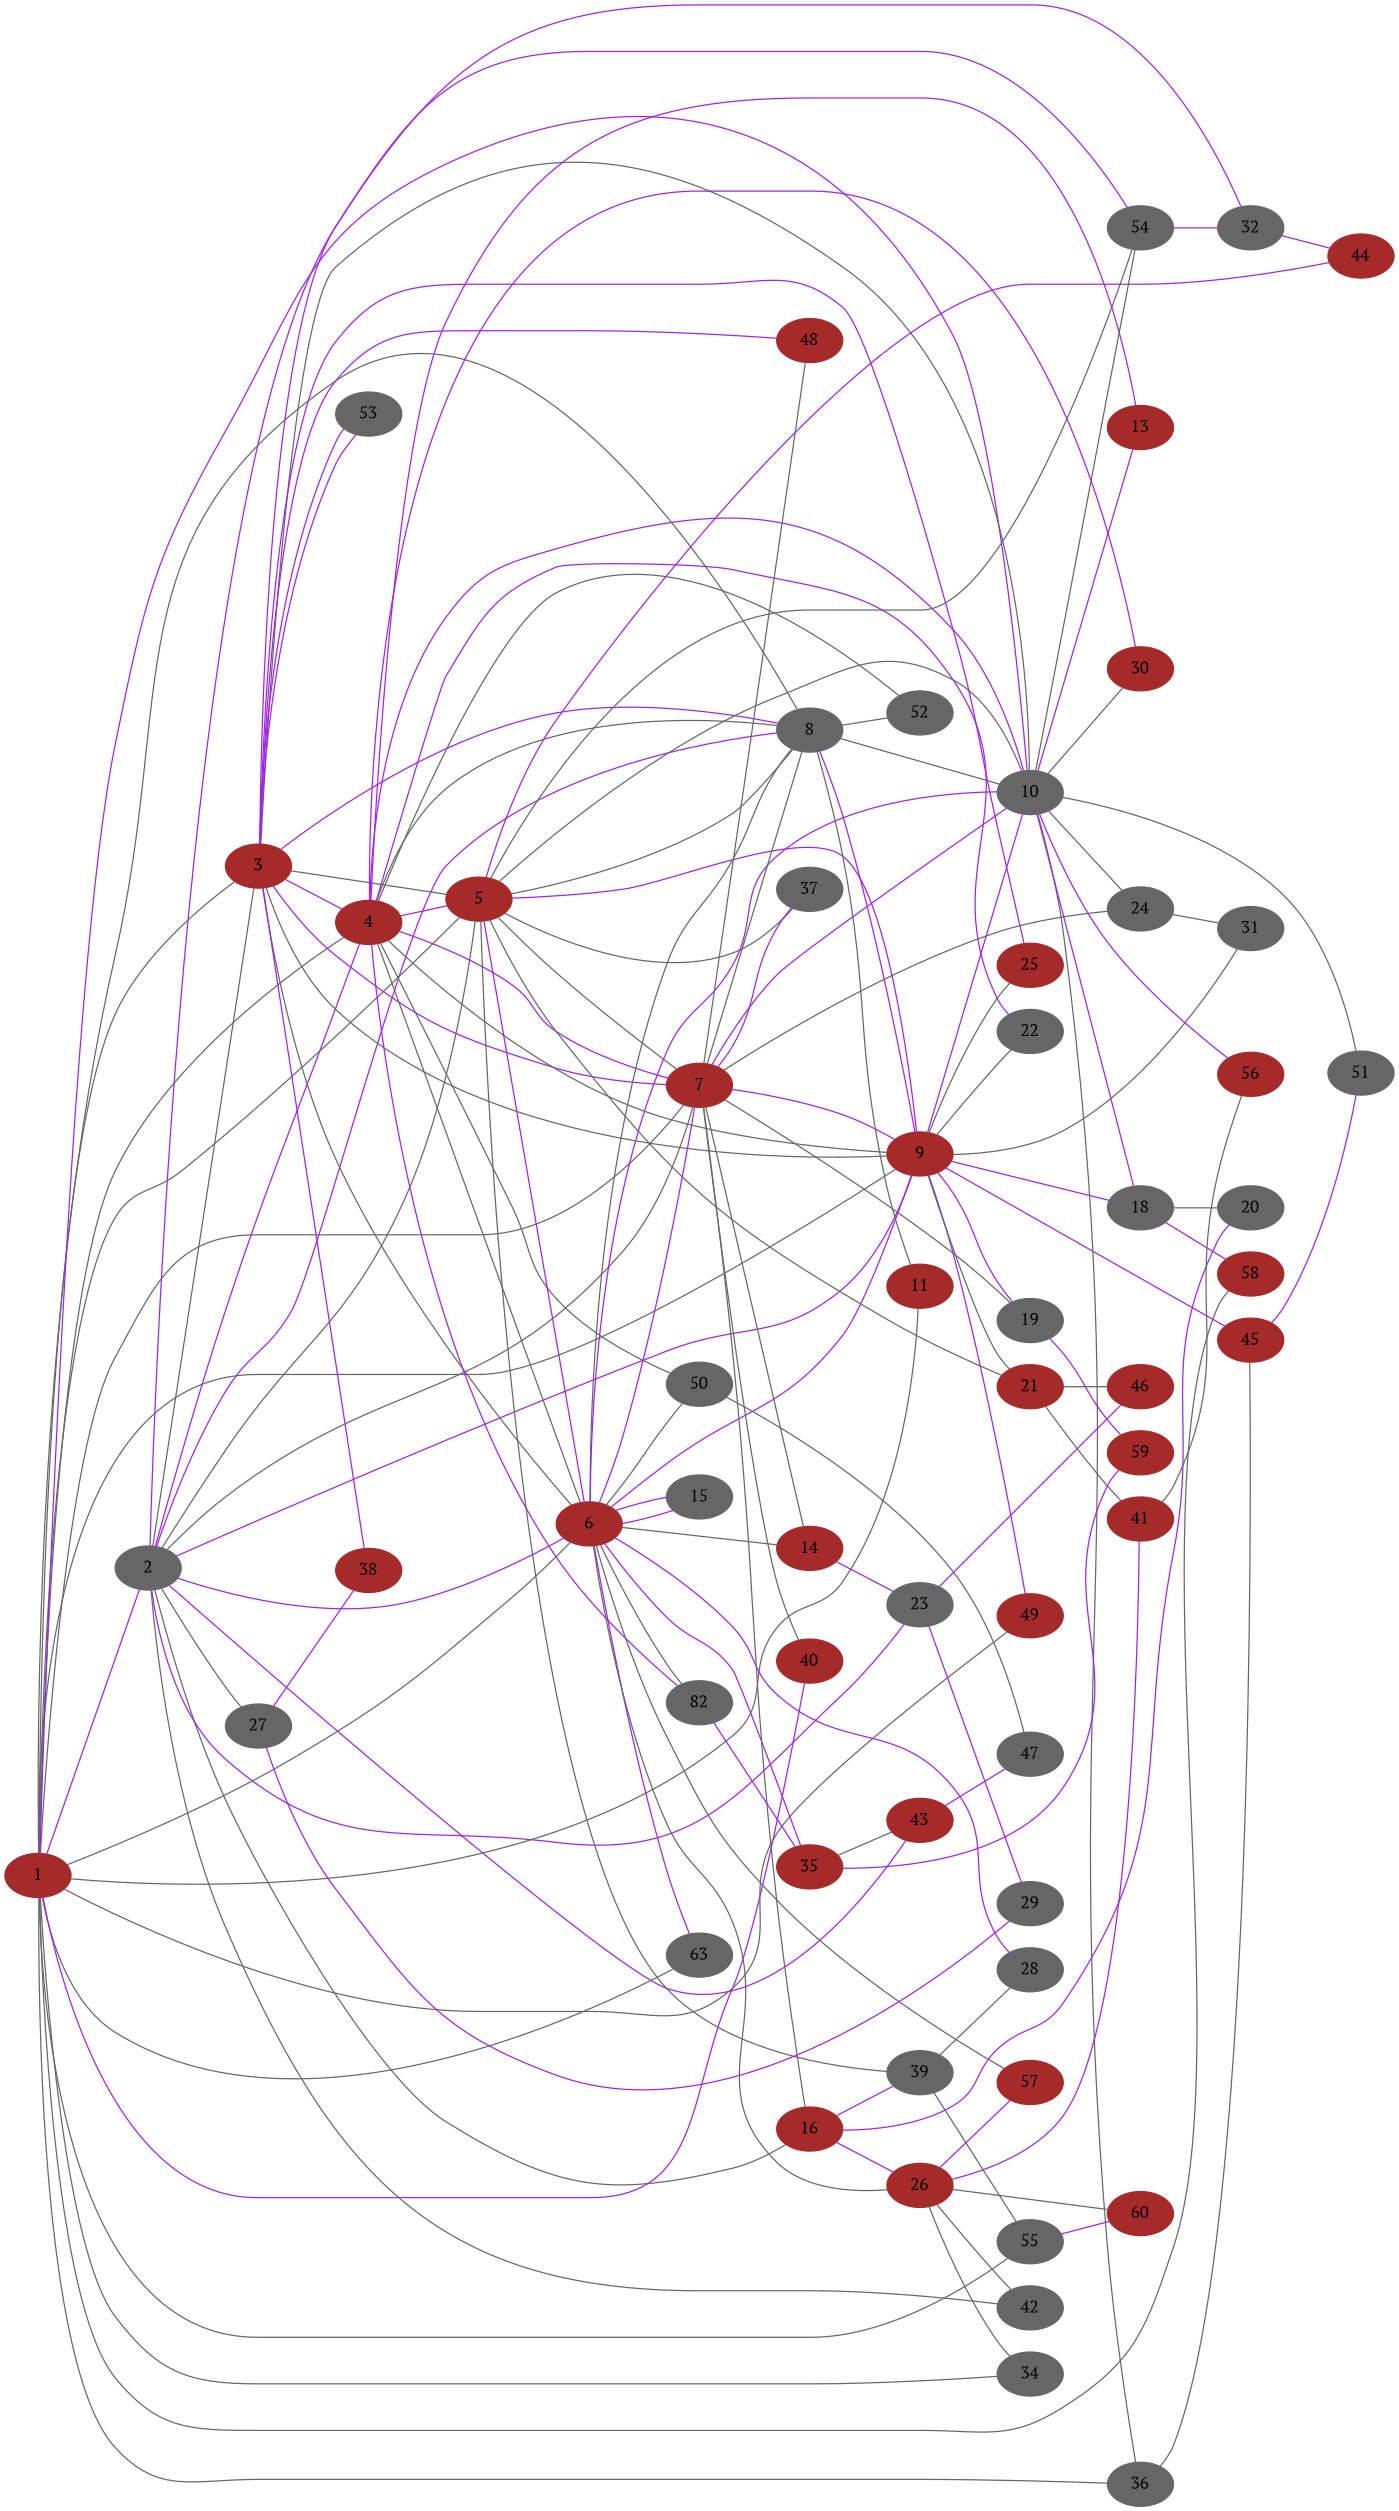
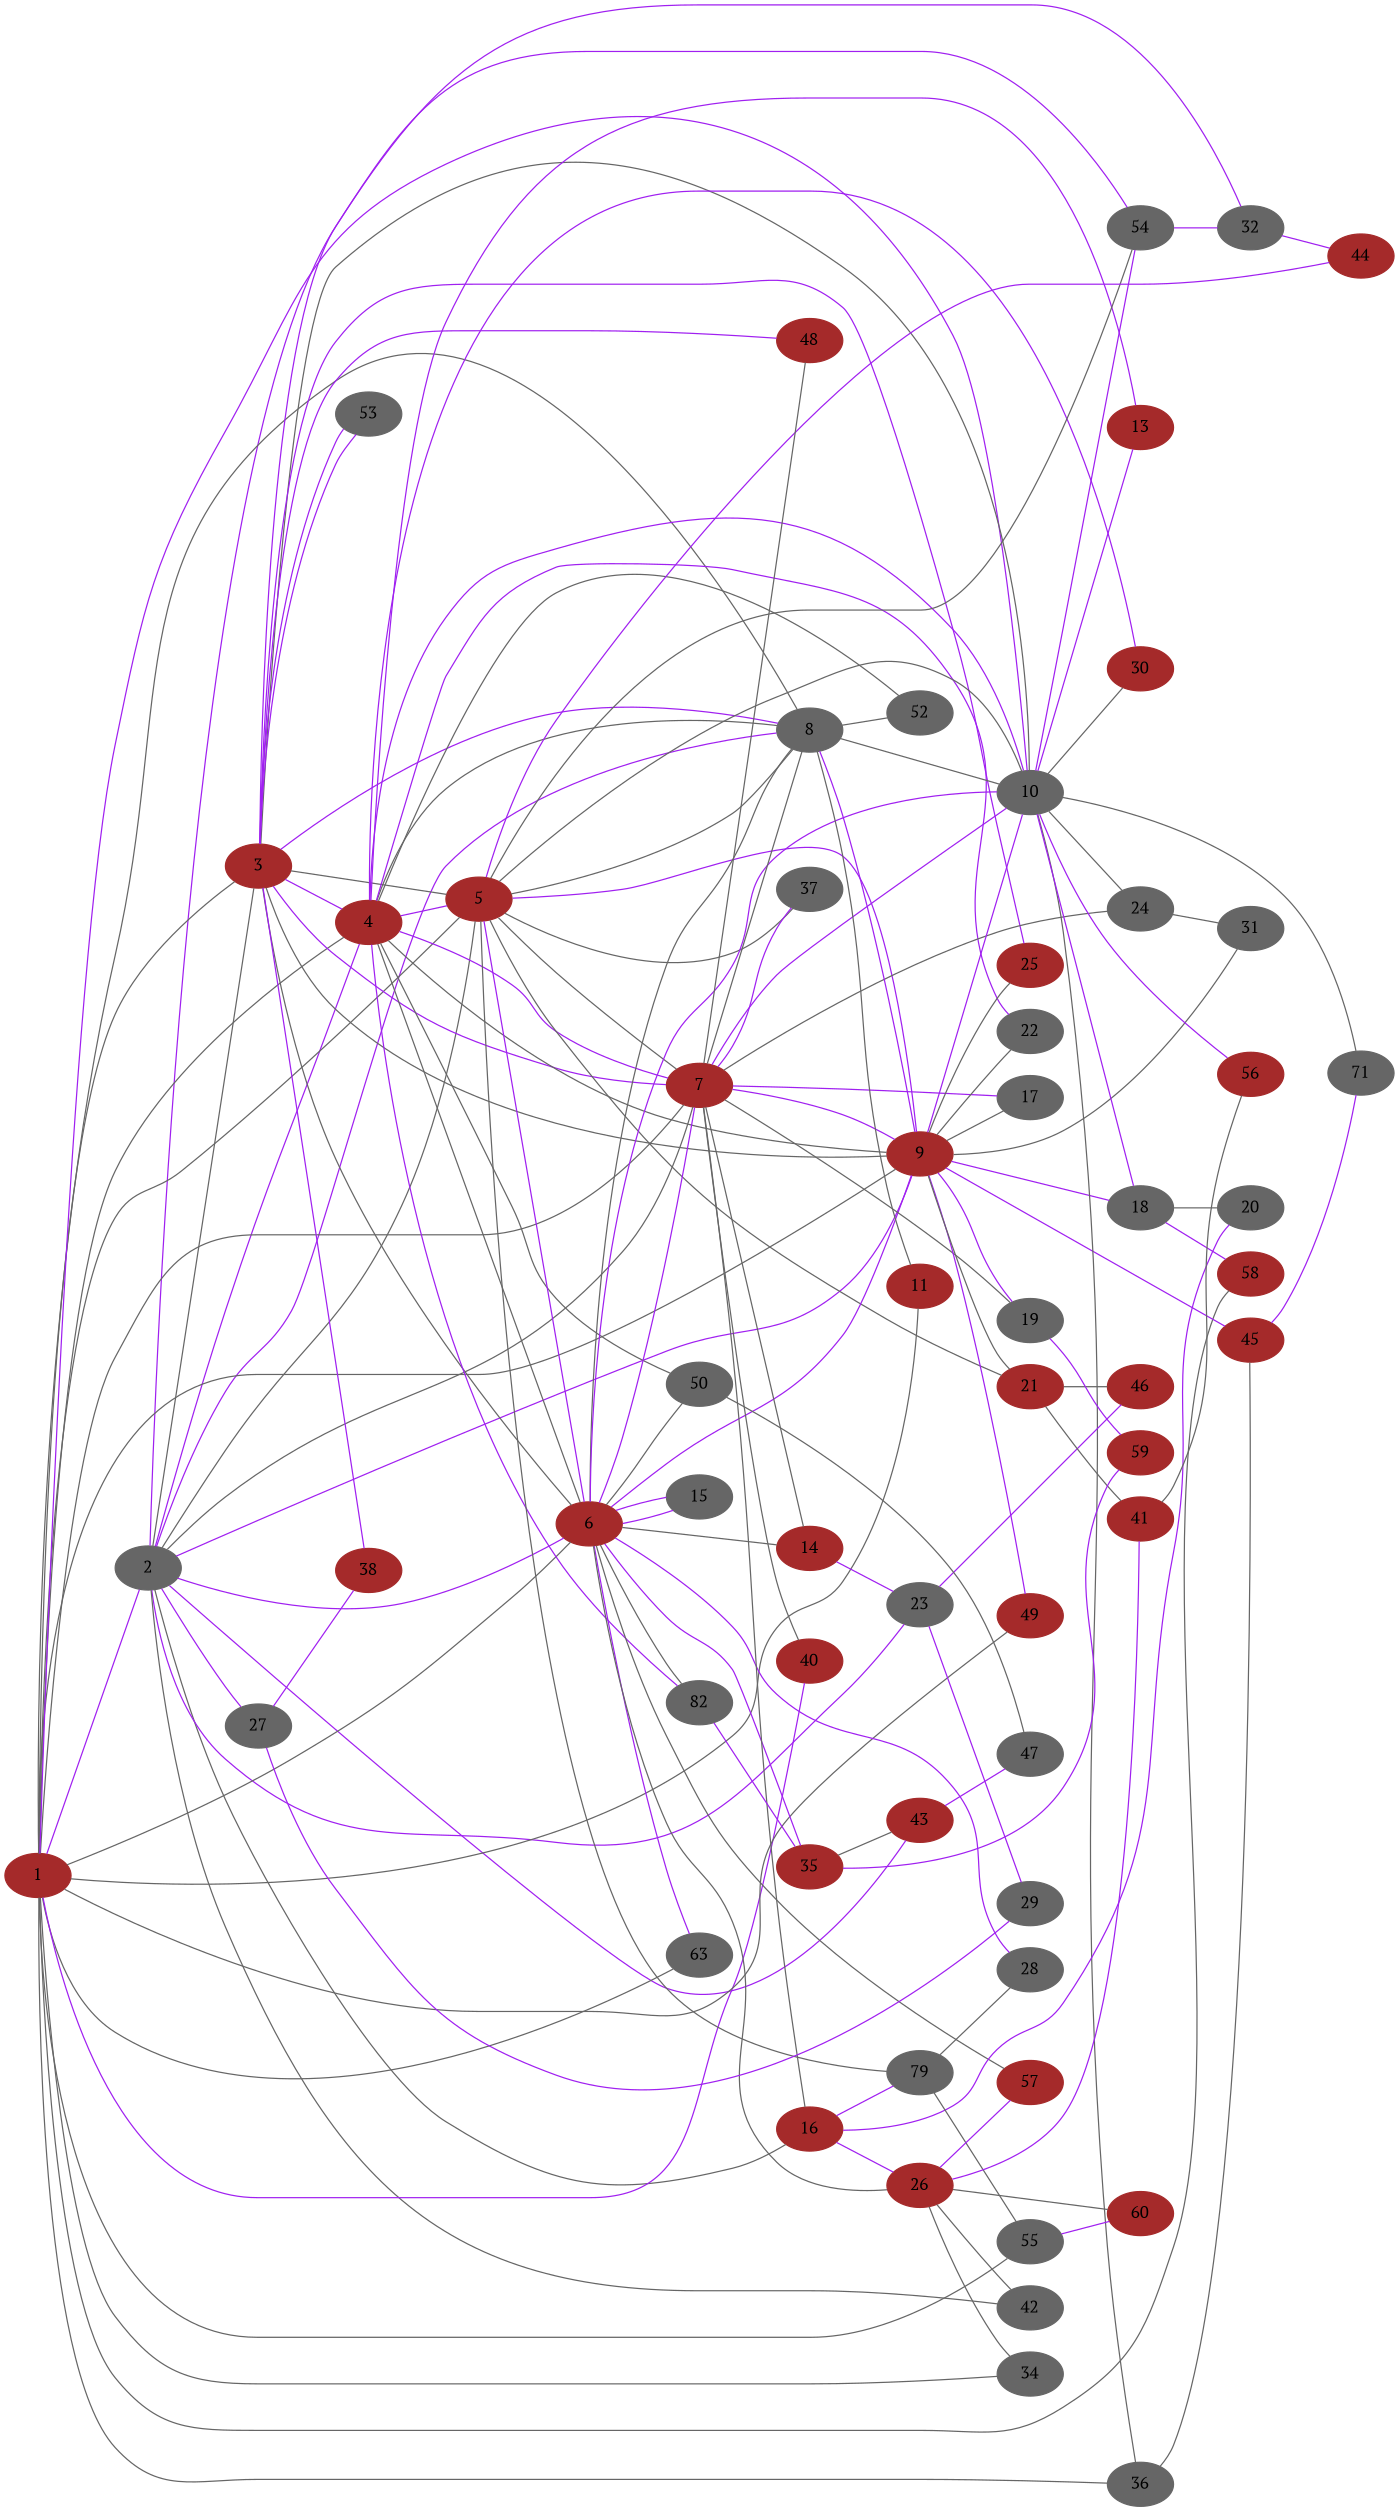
edge "54" -- "10": color gray40 -> purple
node "51": label "51" -> "71"
node "17": added
edge "2" -- "27": color gray40 -> purple
node "39": label "39" -> "79"
